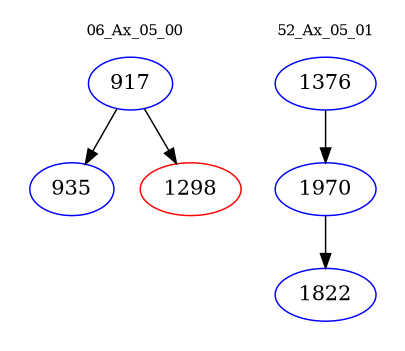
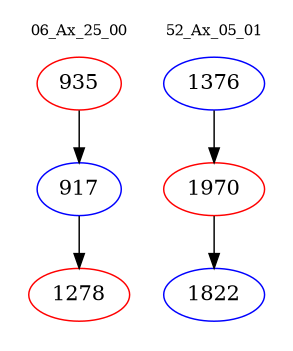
cluster "06_Ax_05_00": label "06_Ax_05_00" -> "06_Ax_25_00"
edge "917" -> "935": reversed
node "935": color blue -> red
node "1298": label "1298" -> "1278"
node "1970": color blue -> red
